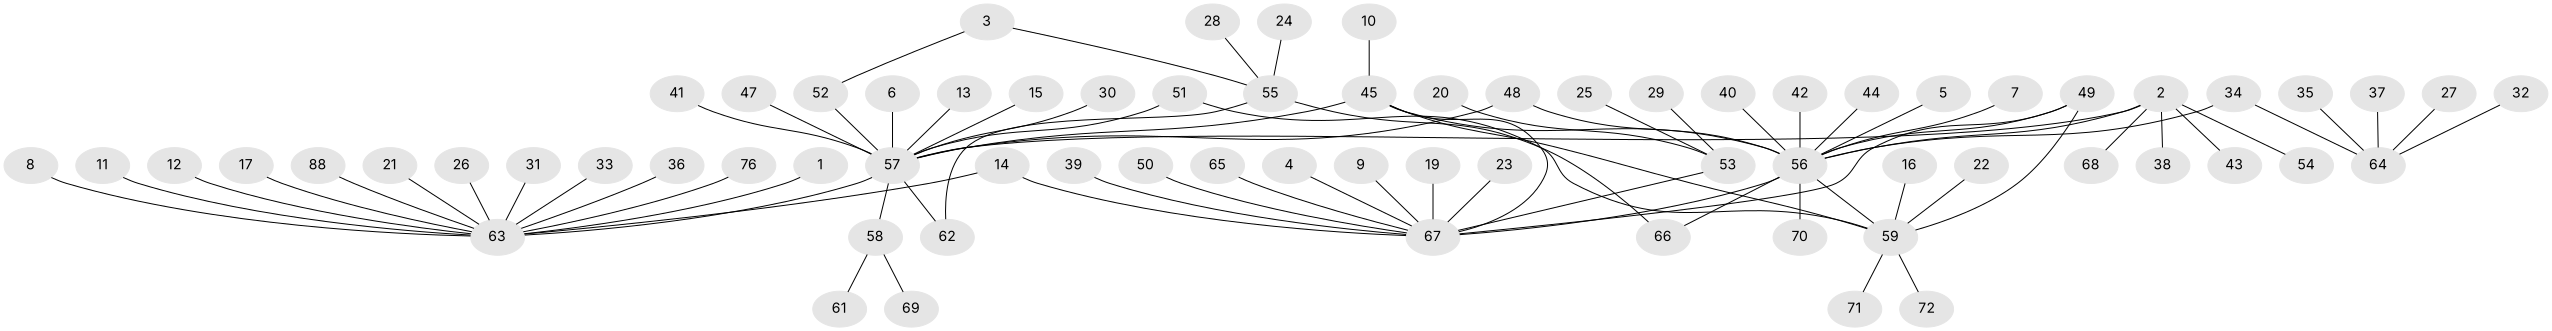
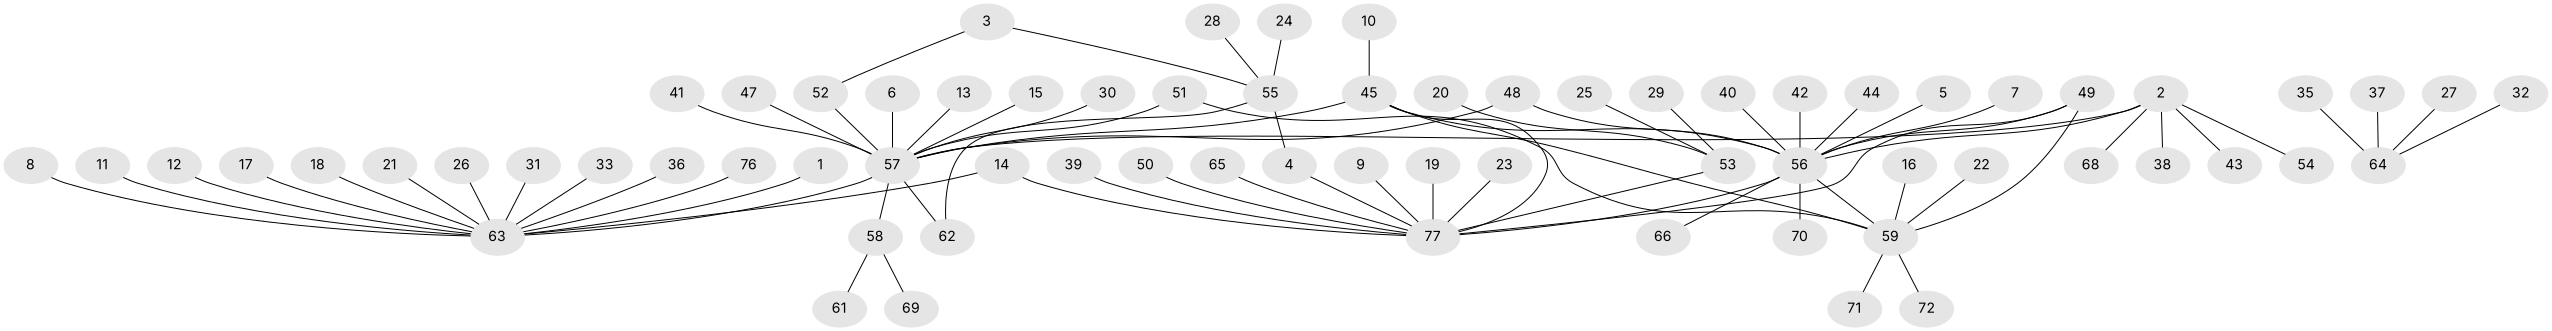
node "34": removed
edge "55" -- "66": now "55" -- "4"
node "88": label "88" -> "18"
node "67": label "67" -> "77"
